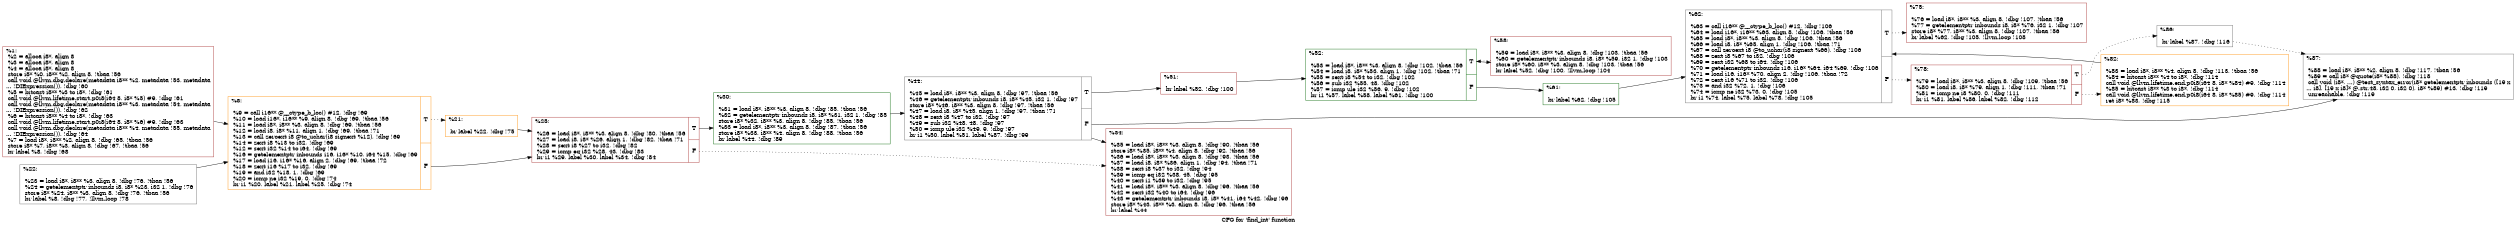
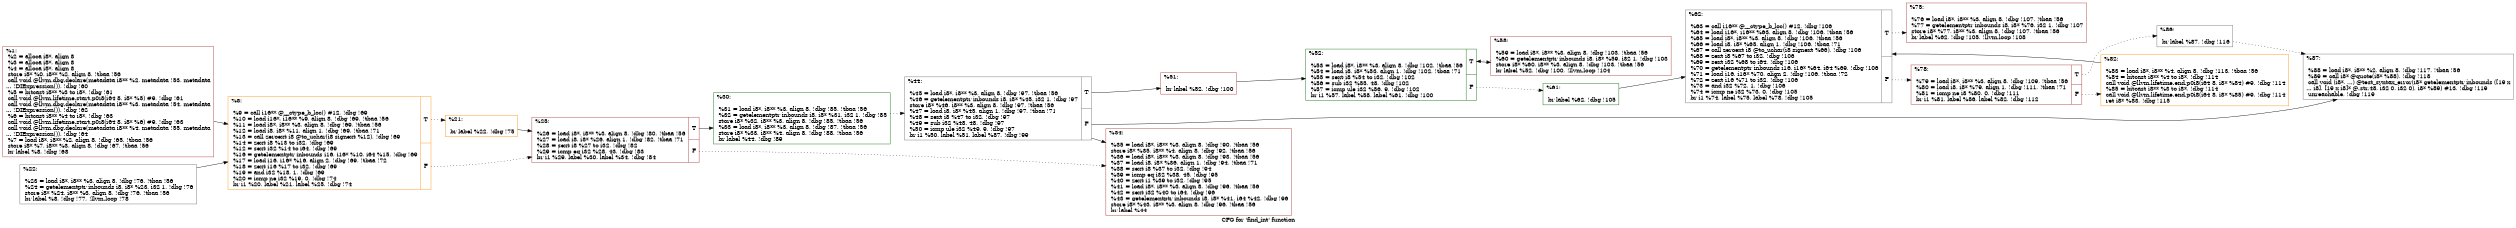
edge "%52:" -> "%61:": style solid -> dotted
edge "%30:" -> "%44:": style solid -> dotted
edge "%8:" -> "%25:": style solid -> dotted
